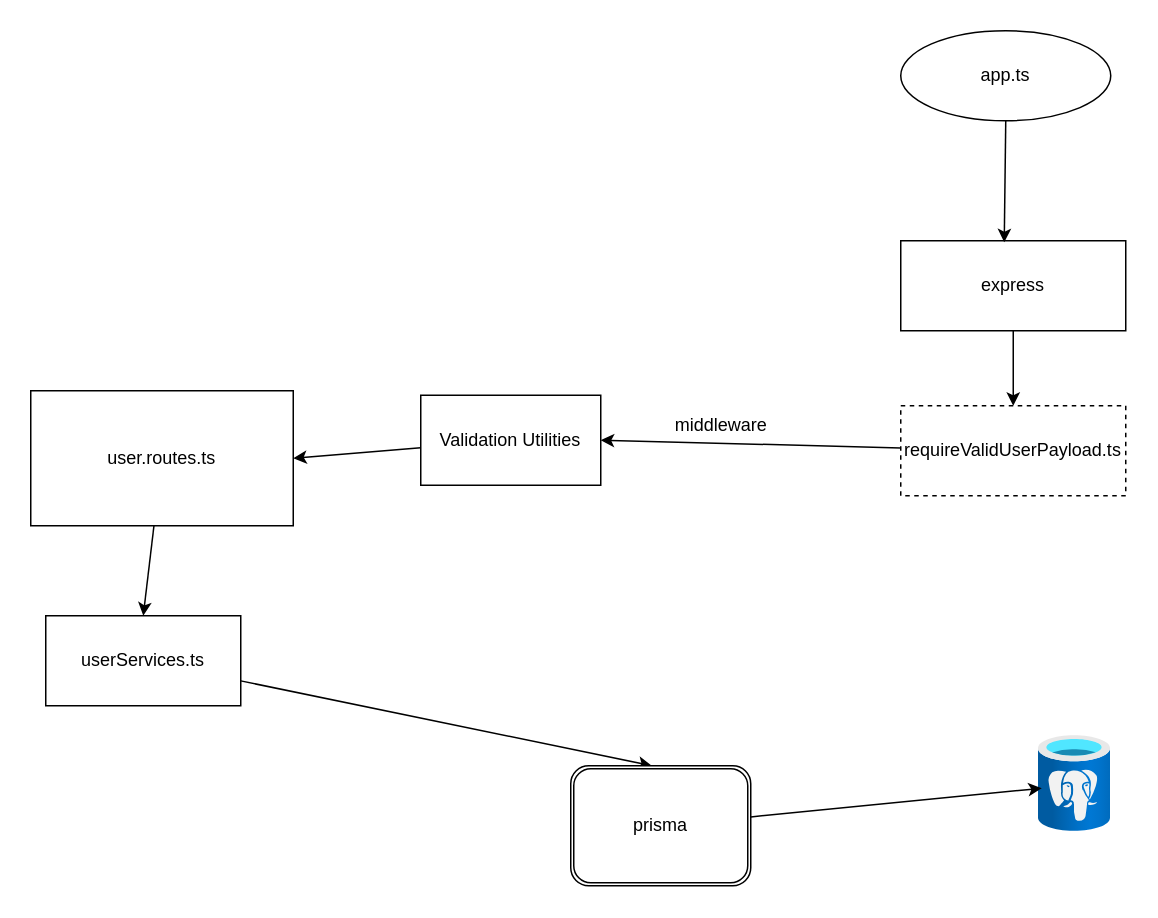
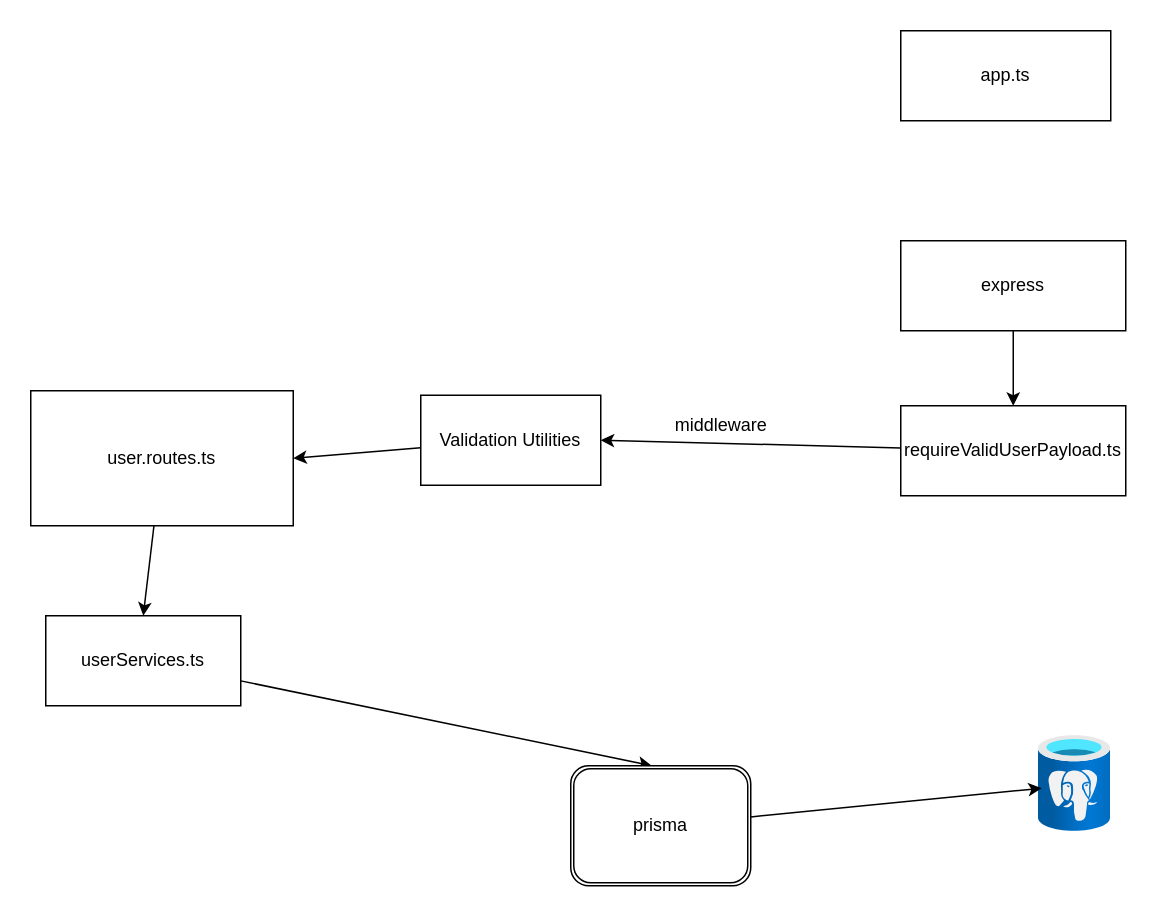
node "app.ts": shape ellipse -> rectangle
edge "app.ts" -> "express": removed
node "requireValidUserPayload.ts": style dashed -> solid
